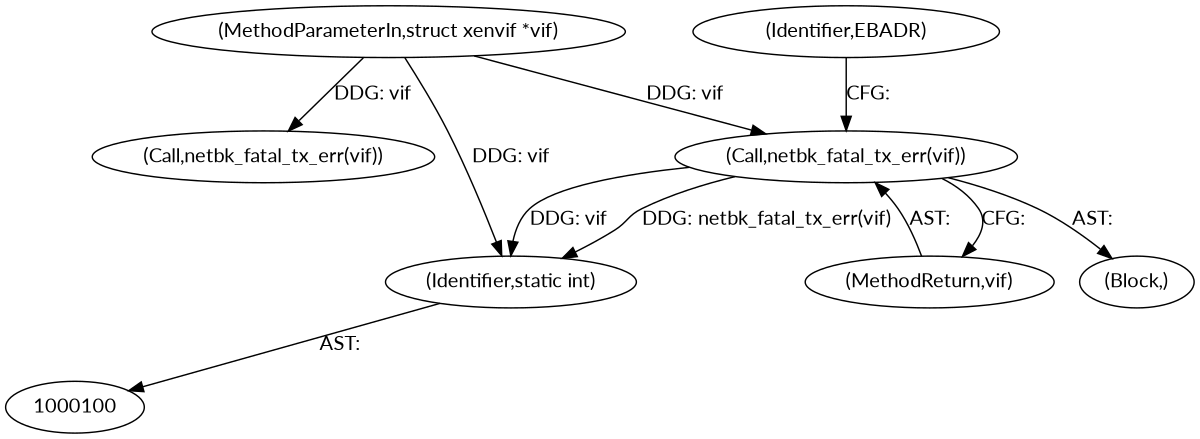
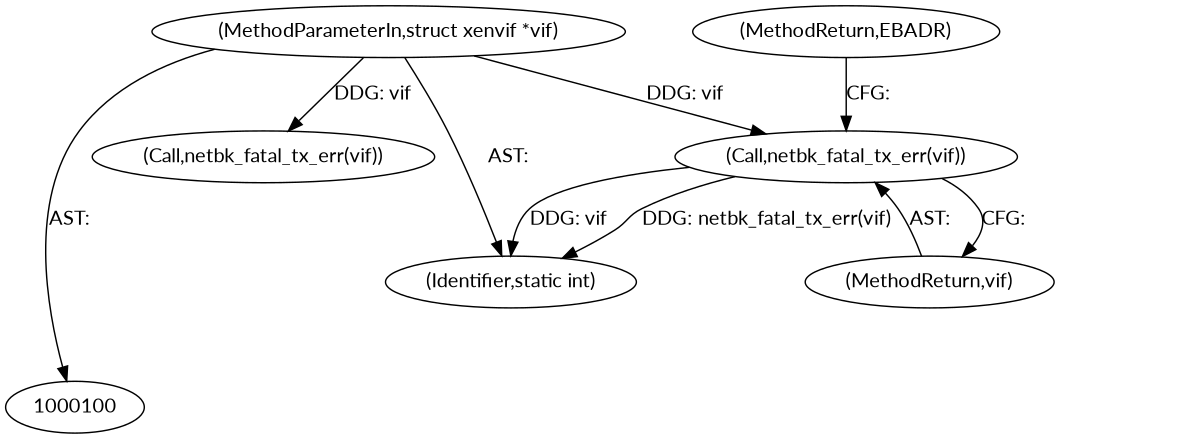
node "(Identifier,EBADR)": label "(Identifier,EBADR)" -> "(MethodReturn,EBADR)"
edge "(MethodParameterIn,struct xenvif *vif)" -> "(Identifier,static int)": label "DDG: vif" -> "AST: "
node "(Block,)": removed
edge "(Identifier,static int)" -> "1000100": now "(MethodParameterIn,struct xenvif *vif)" -> "1000100"
